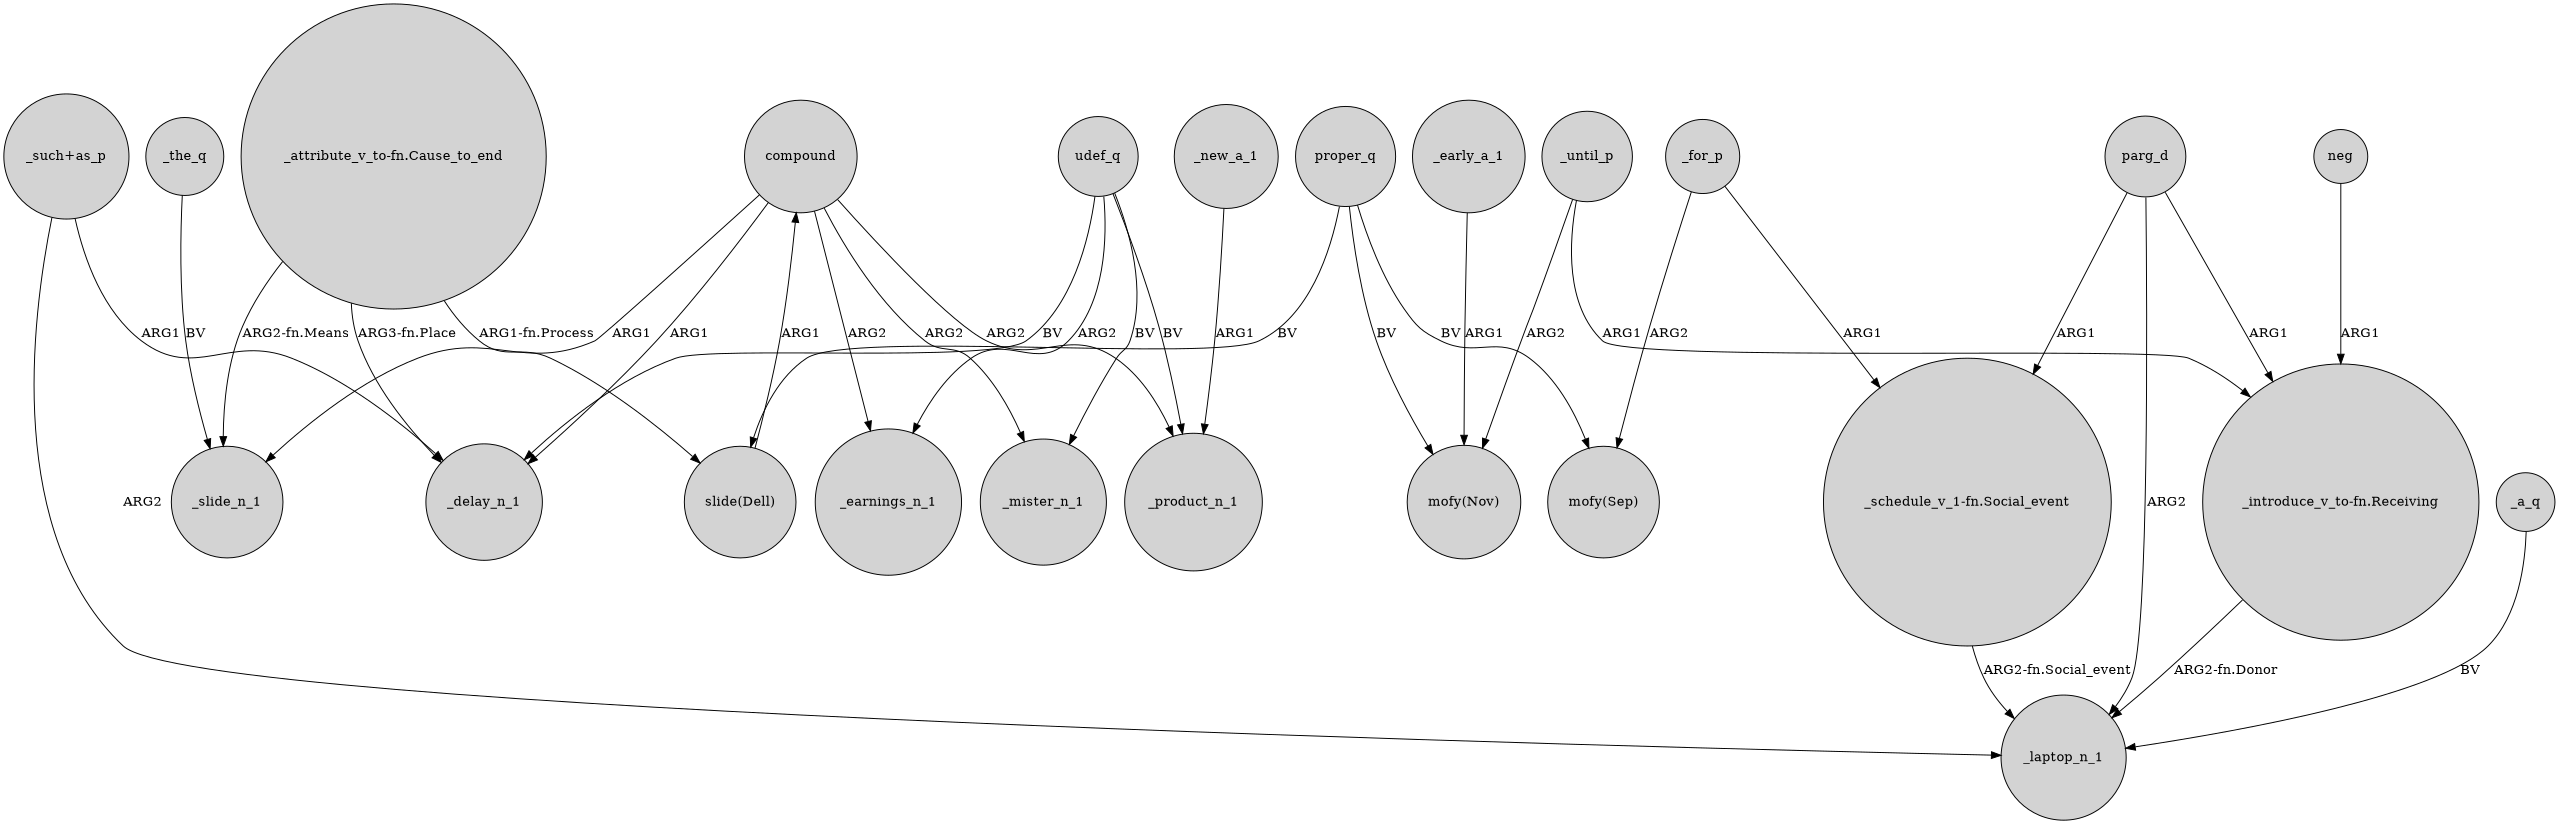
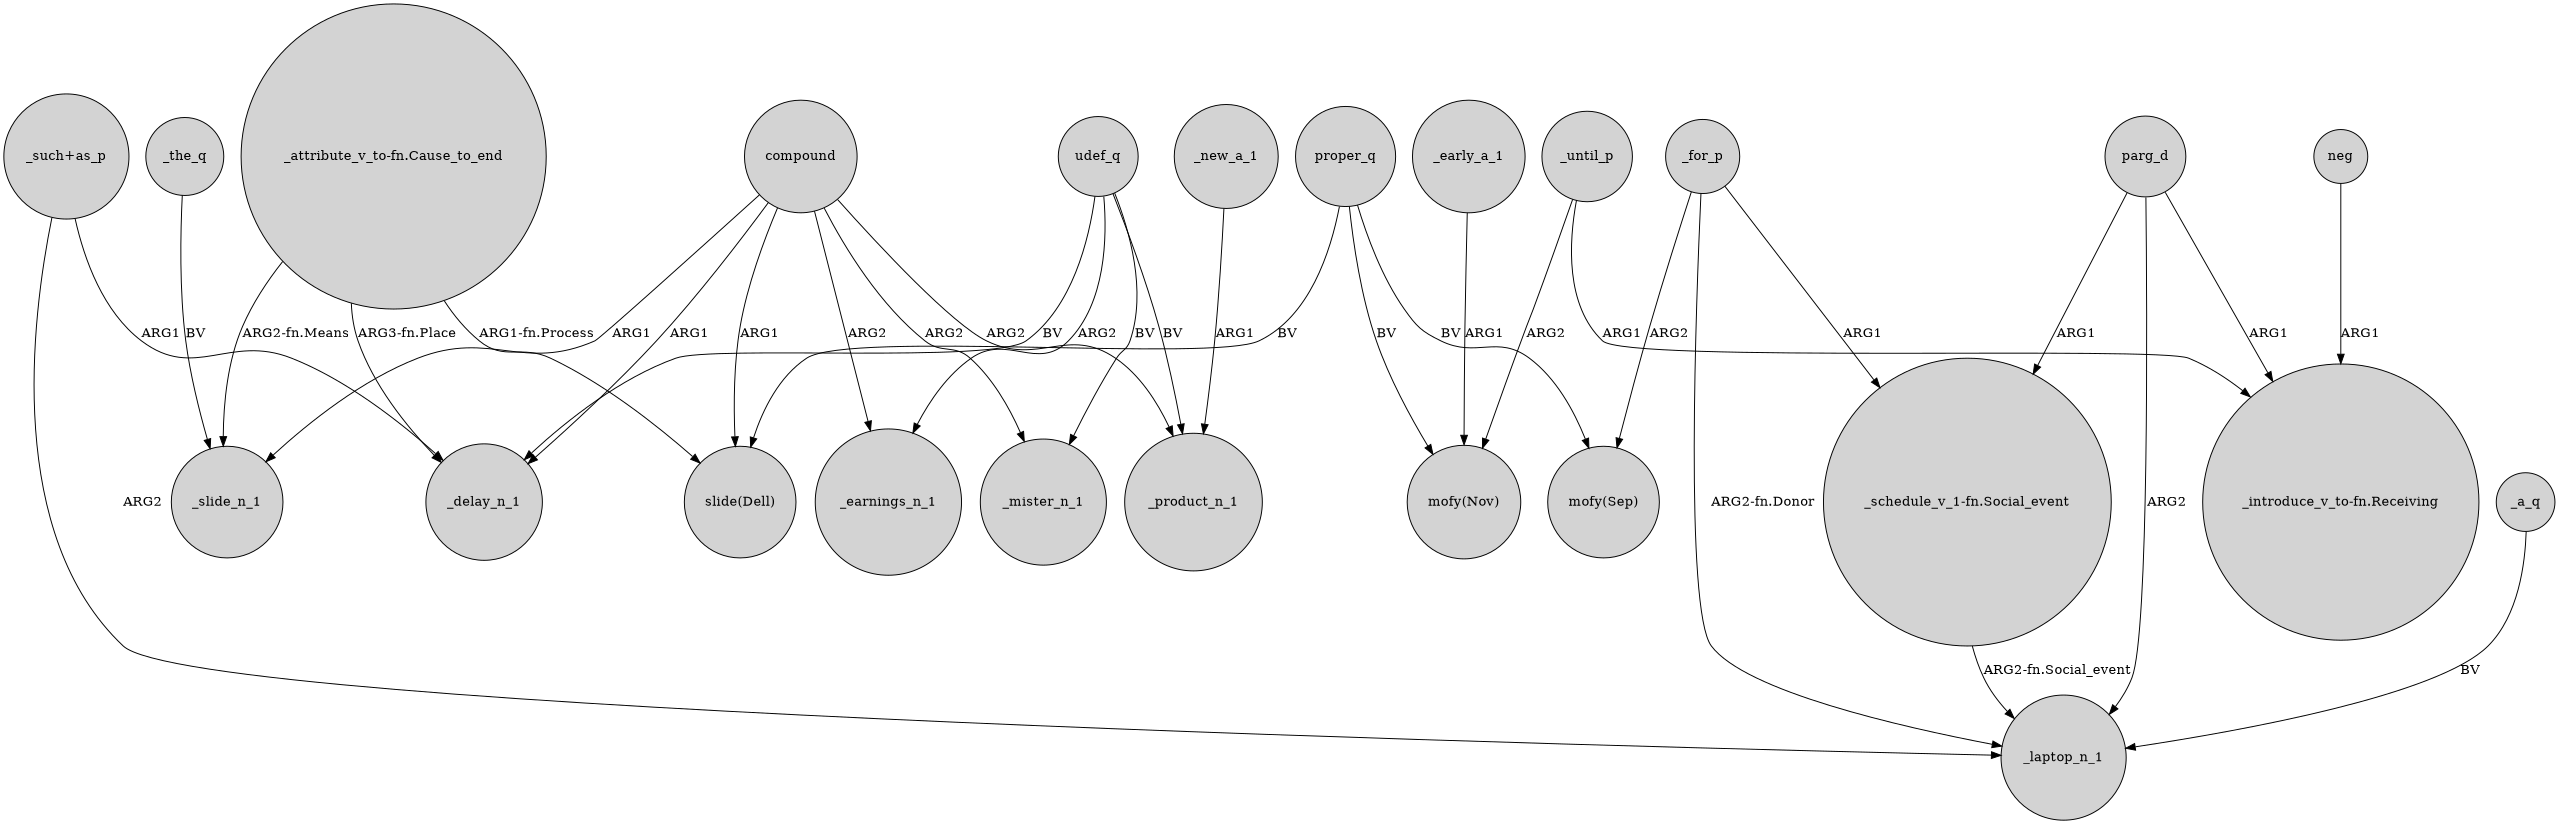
edge "slide(Dell)" -> "compound": reversed
edge "_introduce_v_to-fn.Receiving" -> "_laptop_n_1": now "_for_p" -> "_laptop_n_1"
